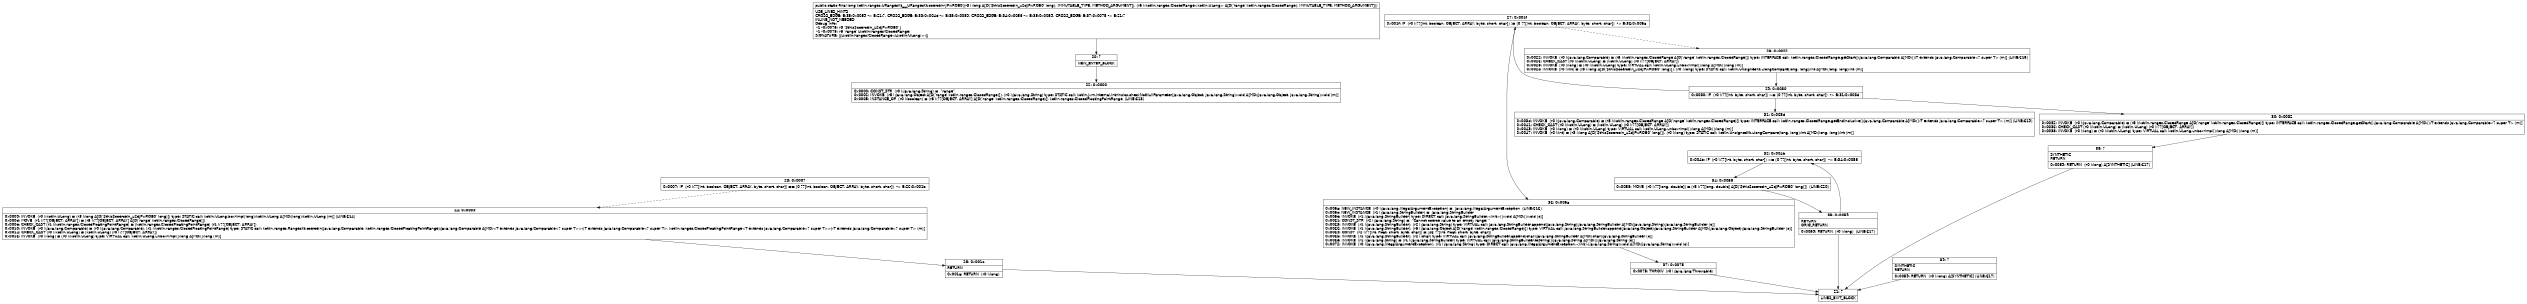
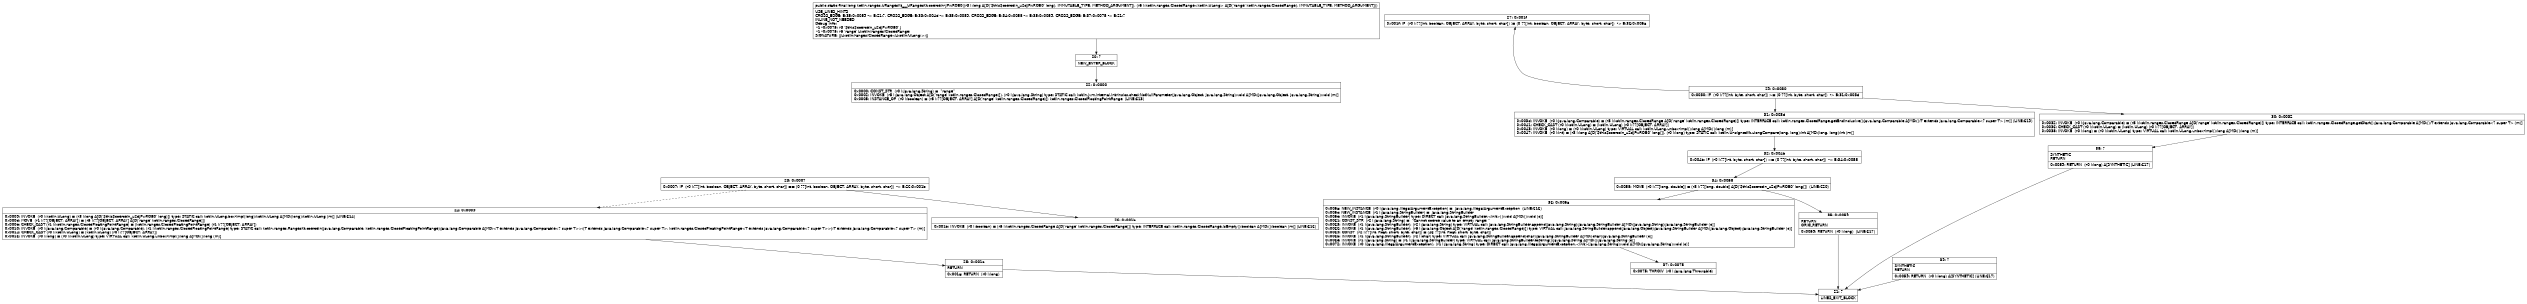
node "28: 0x0022": removed
edge "27: 0x001f" -> "36: 0x005a": now "34: 0x0058" -> "36: 0x005a"
edge "35: 0x0059" -> "32: 0x004b": now "31: 0x003d" -> "32: 0x004b"
node "26: 0x001b": added
edge "37: 0x0075" -> "21: ?": removed
